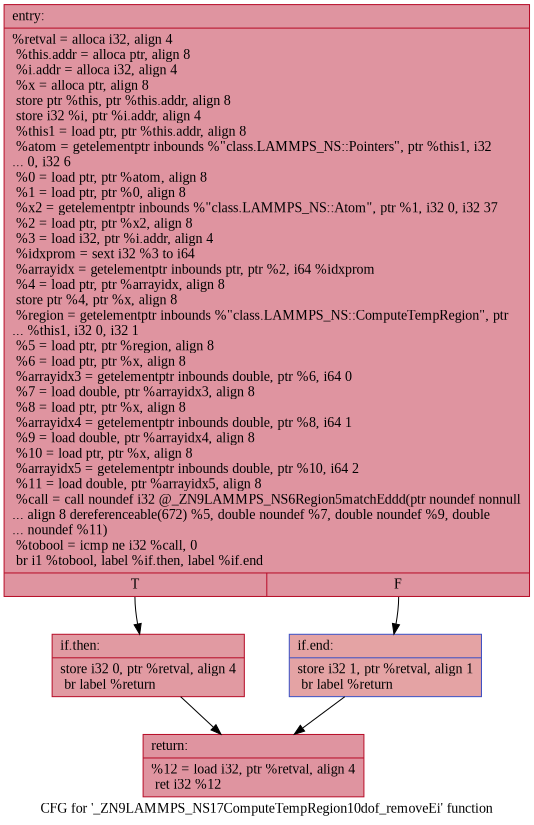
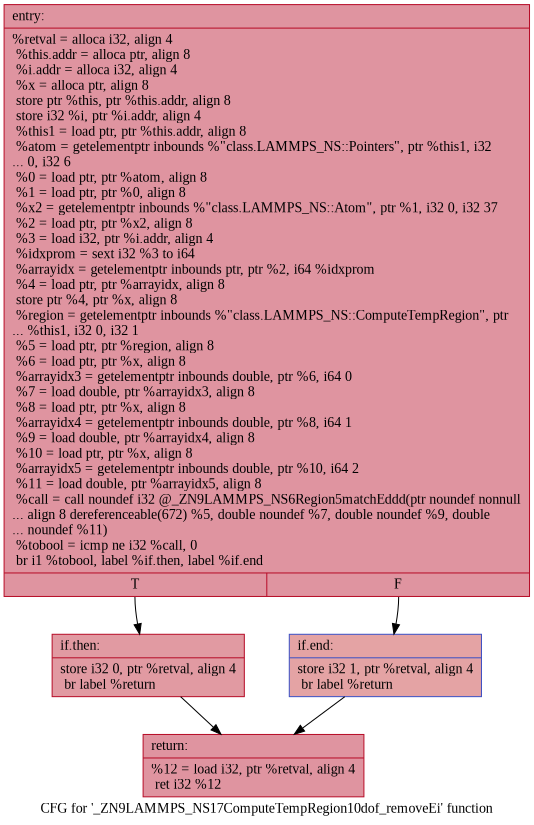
node "if.end:": text "store i32 1, ptr %retval, align 1" -> "store i32 1, ptr %retval, align 4"
